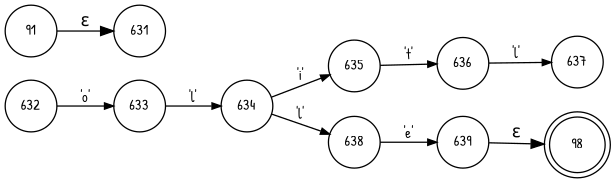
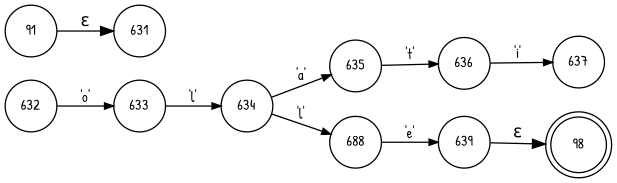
edge "636" -> "637": label "'l'" -> "'i'"
edge "634" -> "635": label "'i'" -> "'a'"
node "638": label "638" -> "688"
